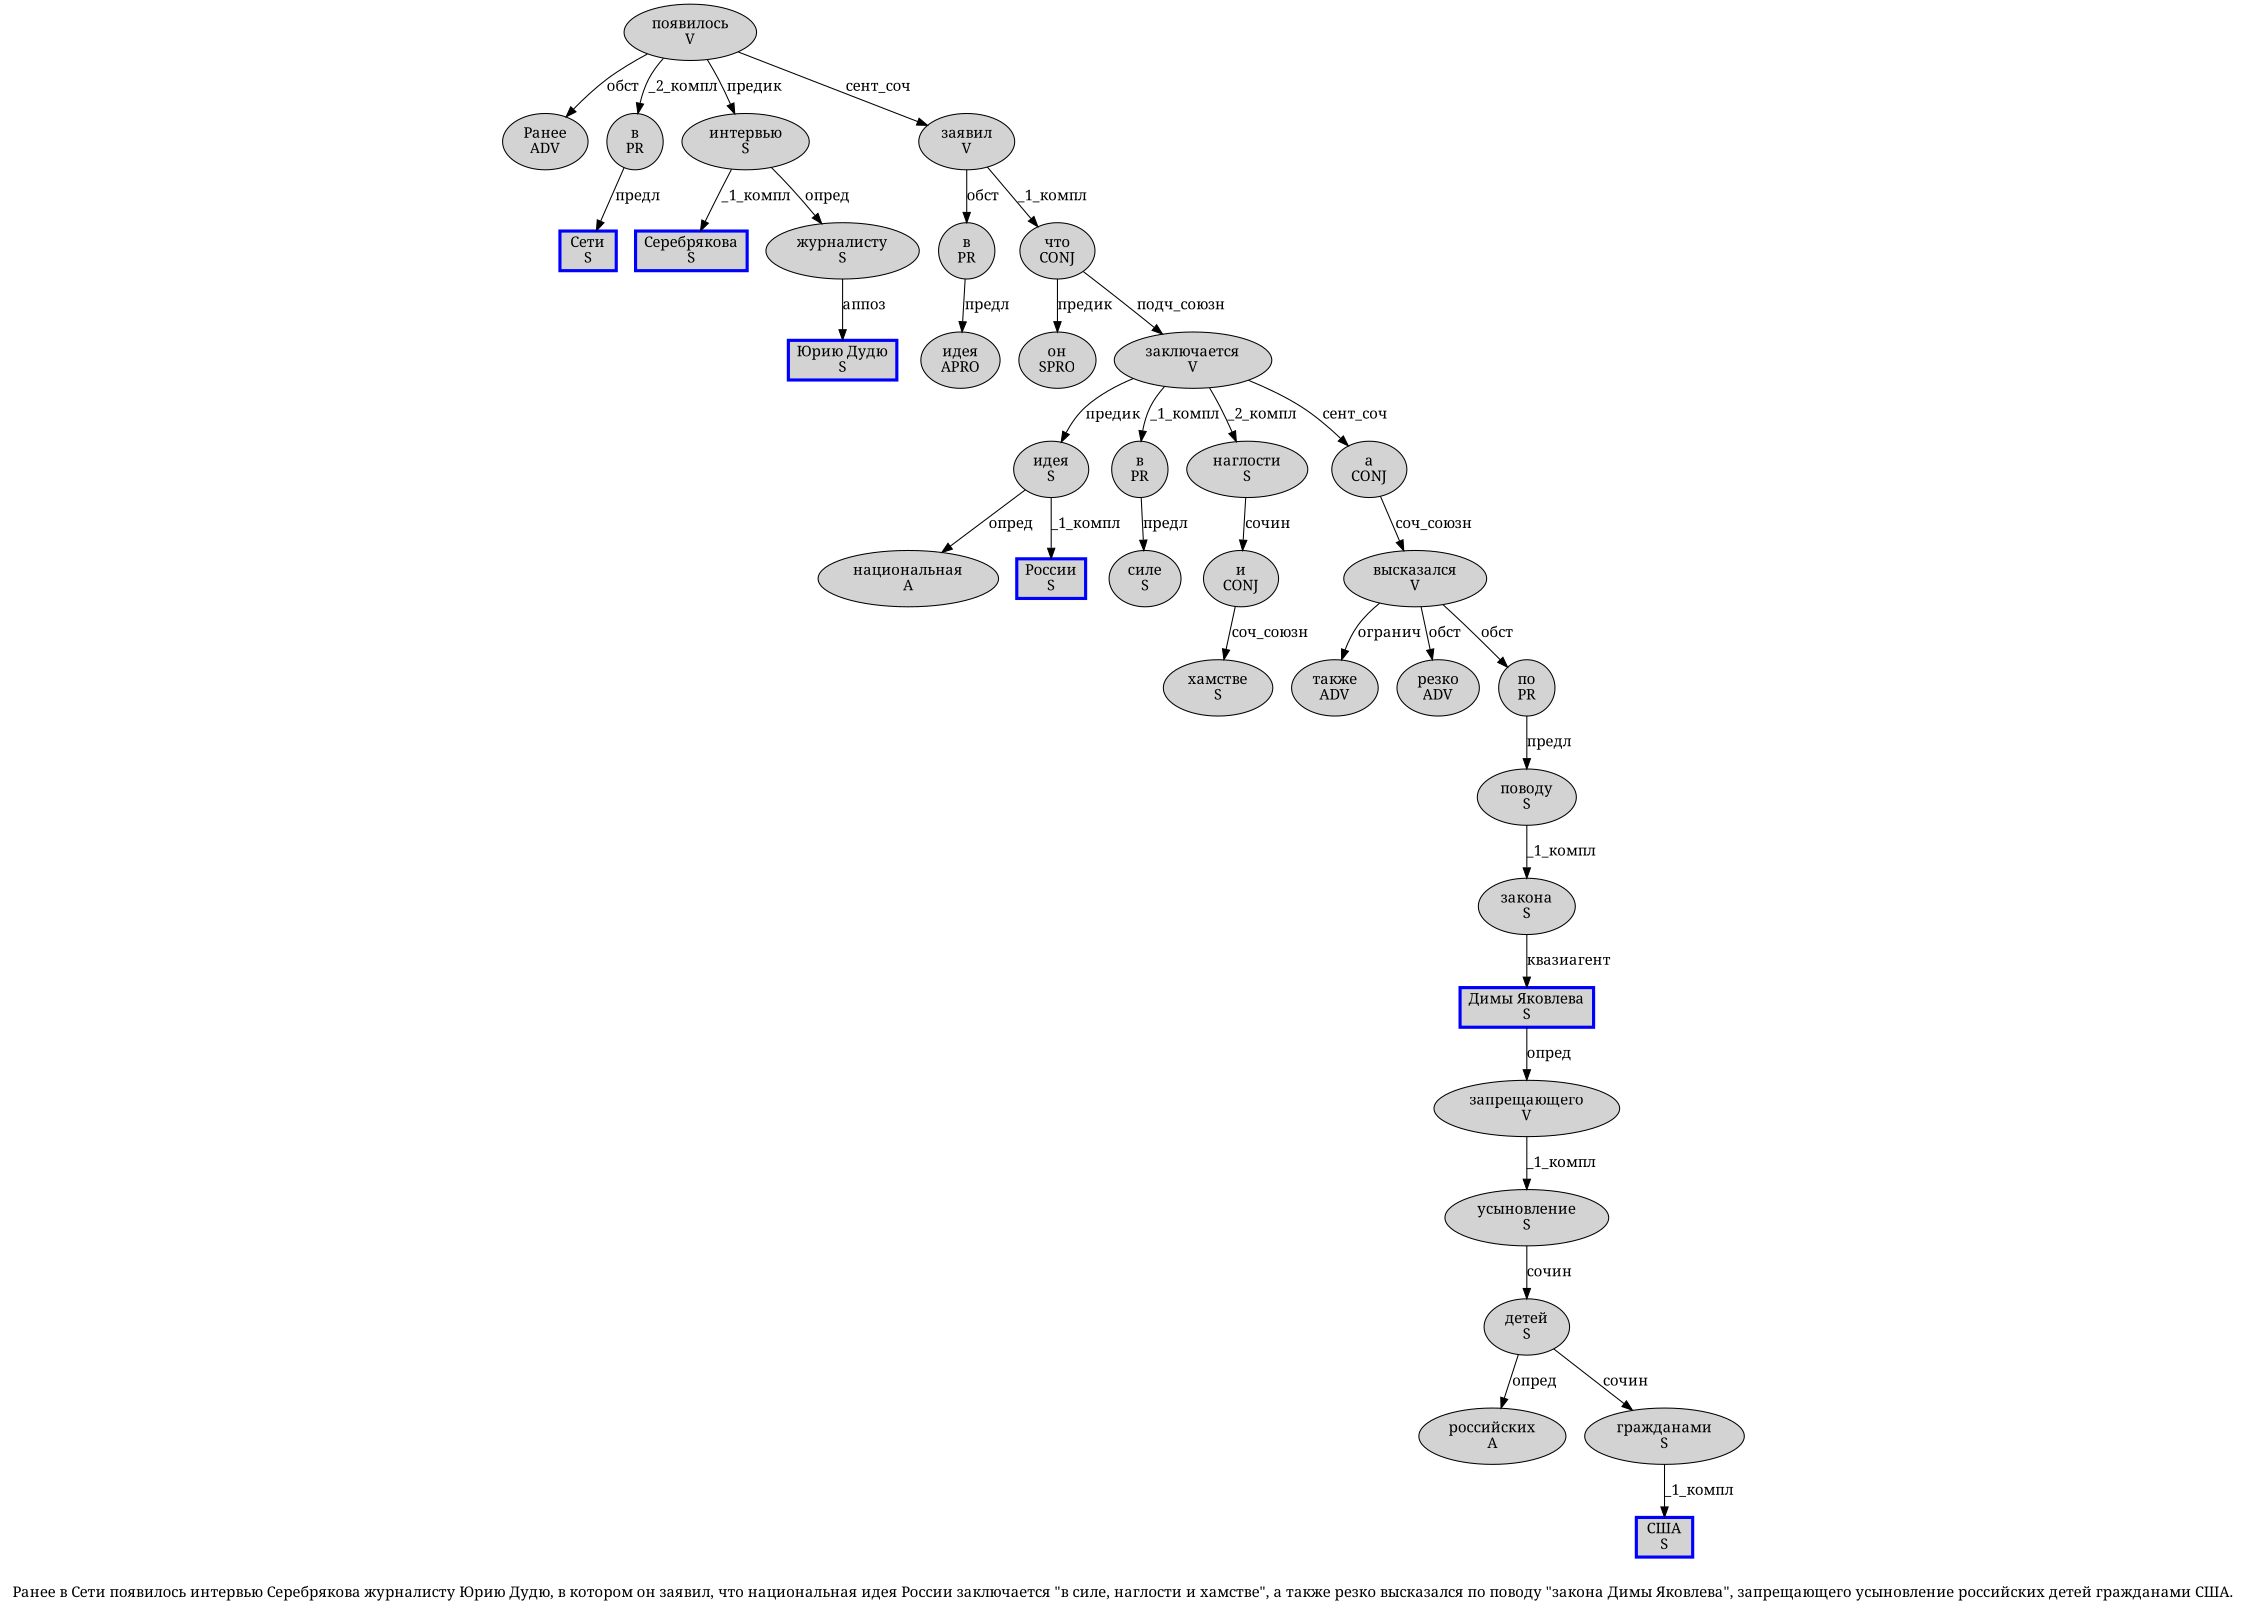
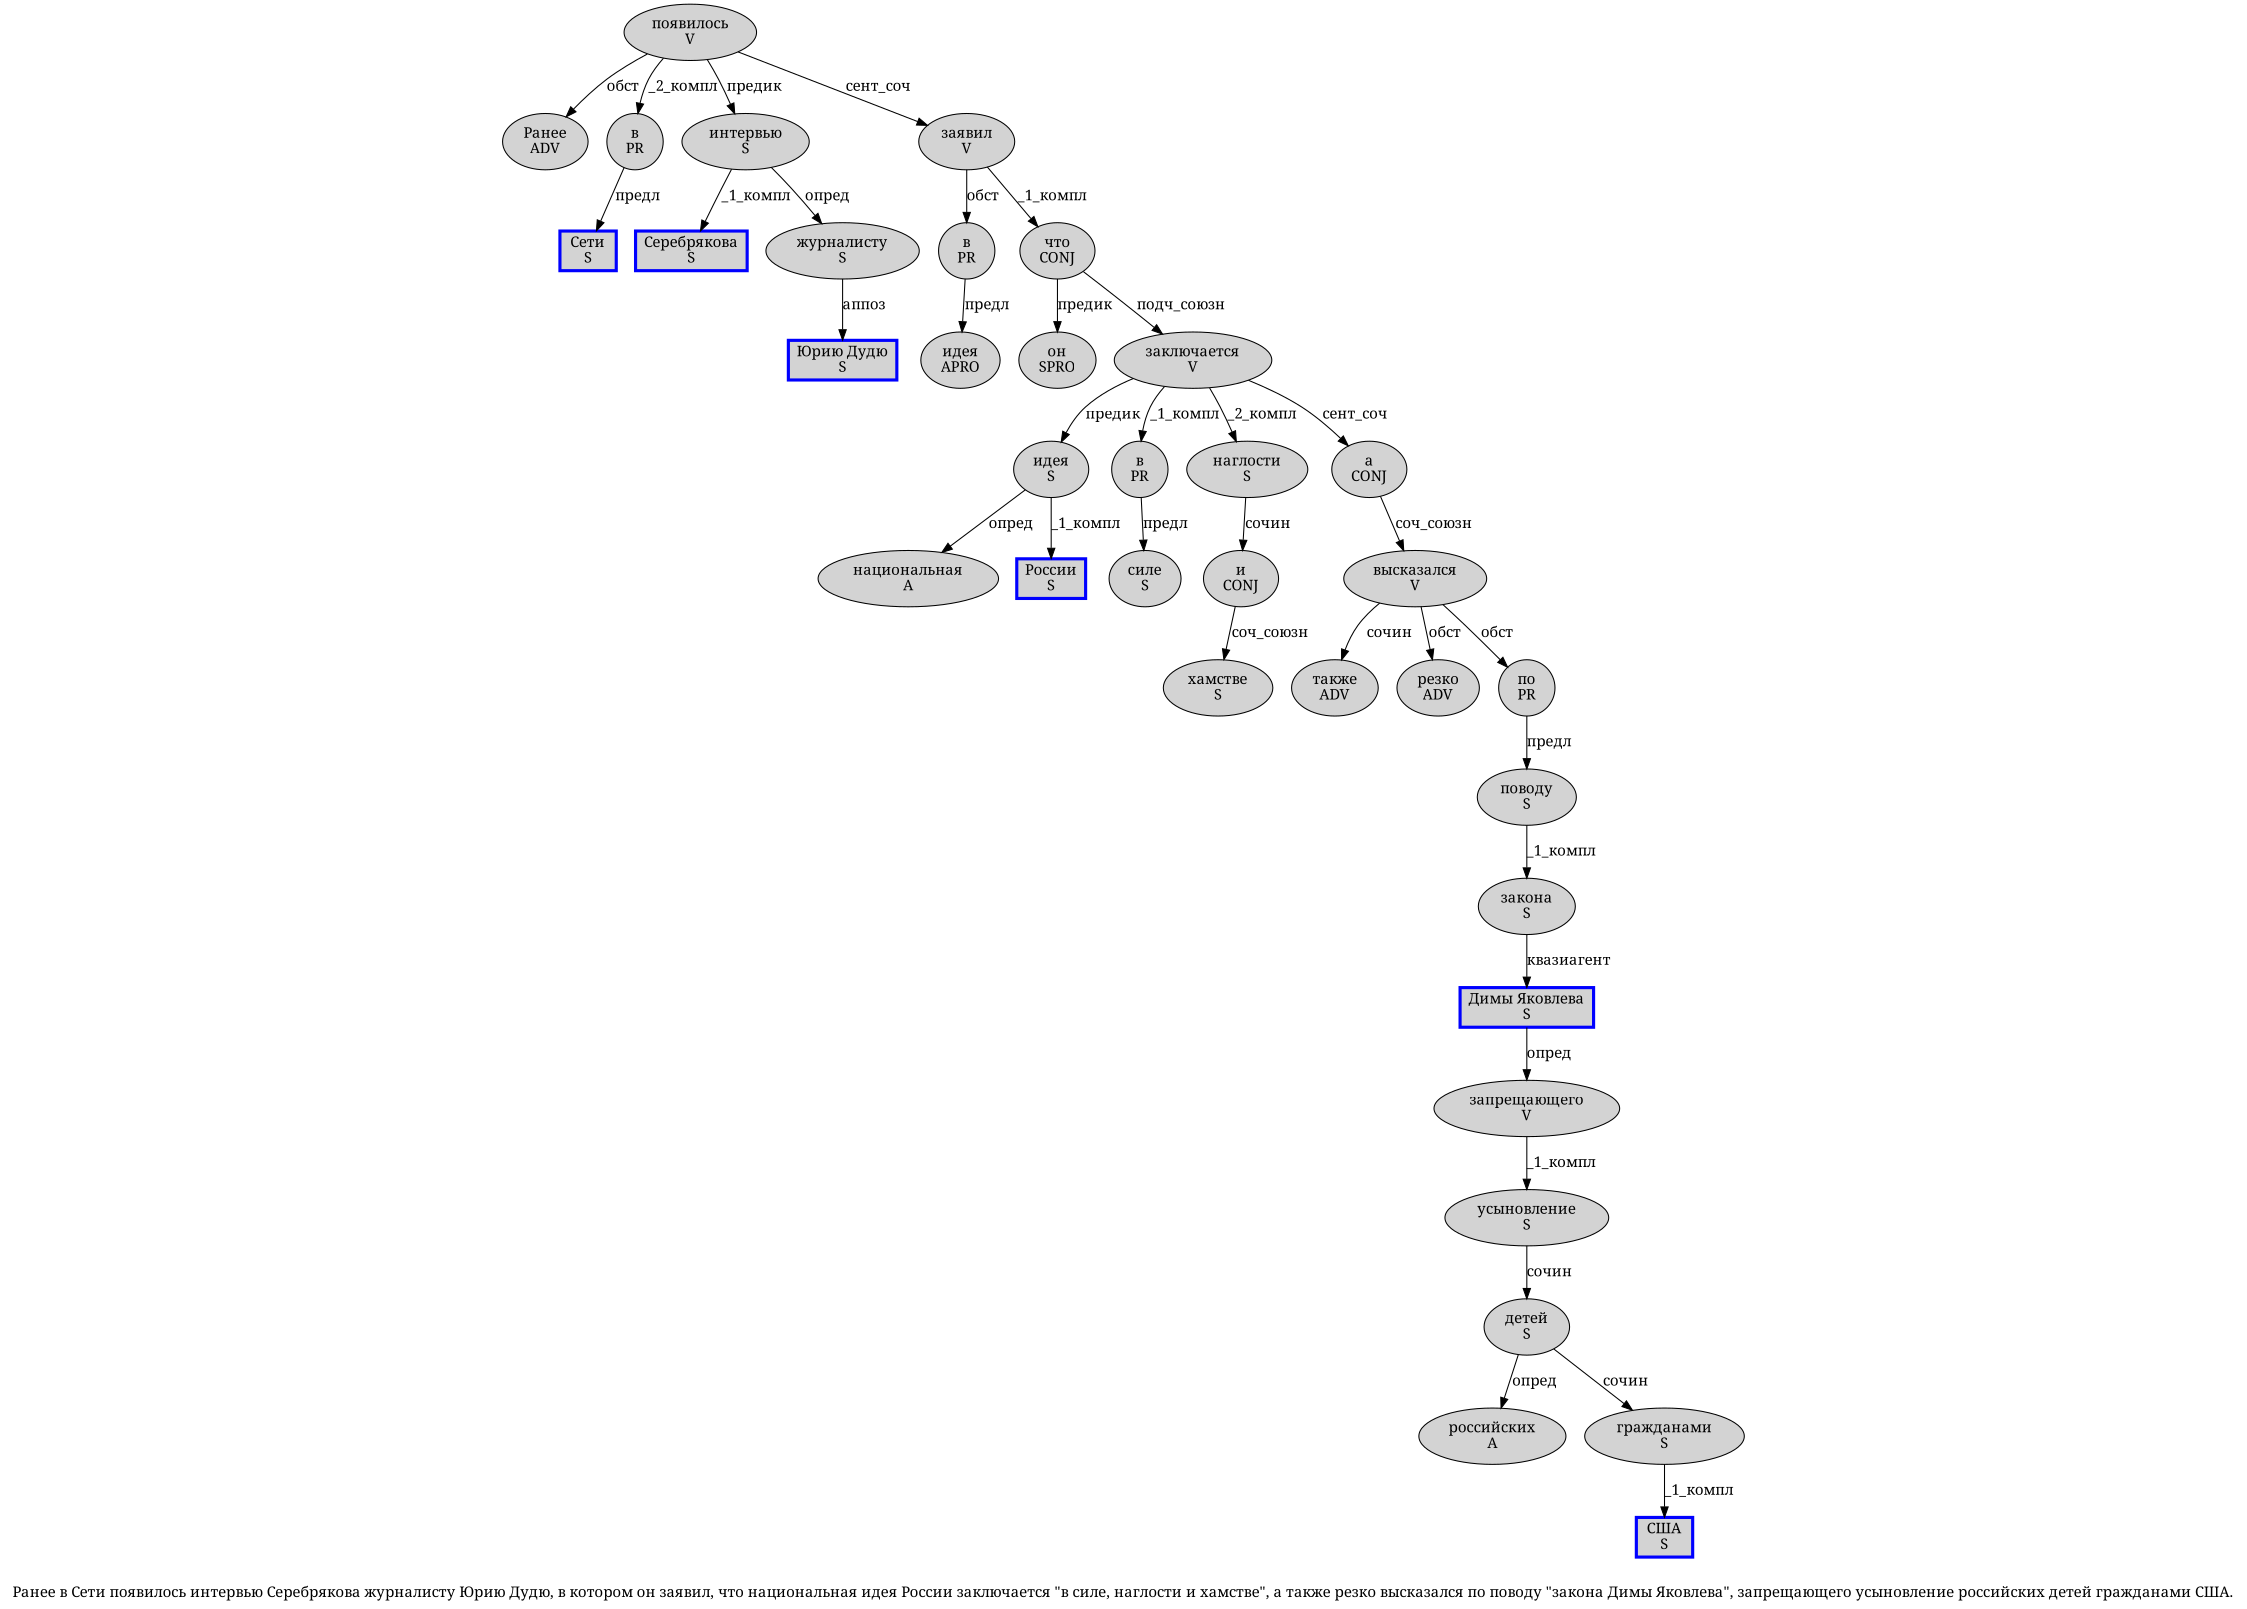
edge "высказался V" -> "также ADV": label "огранич" -> "сочин"
